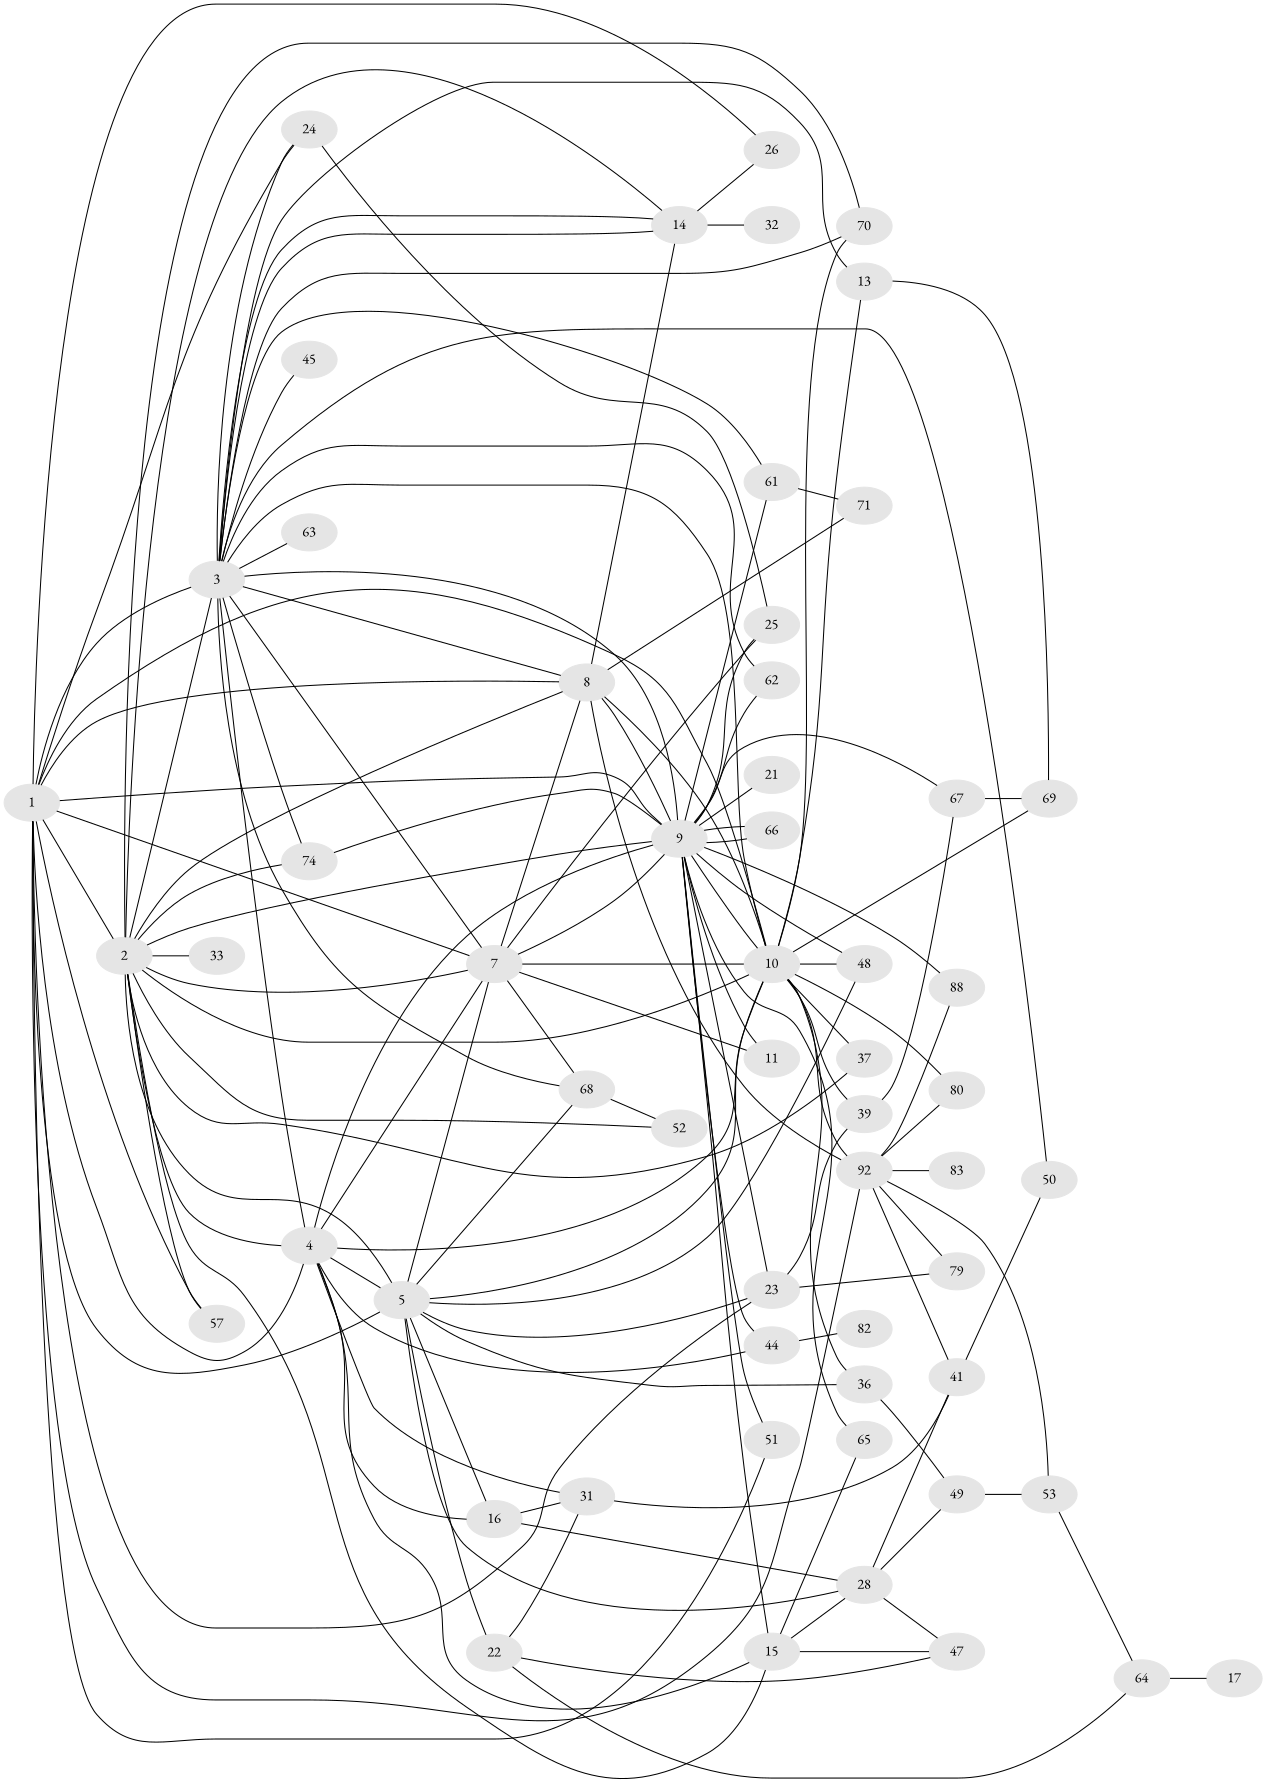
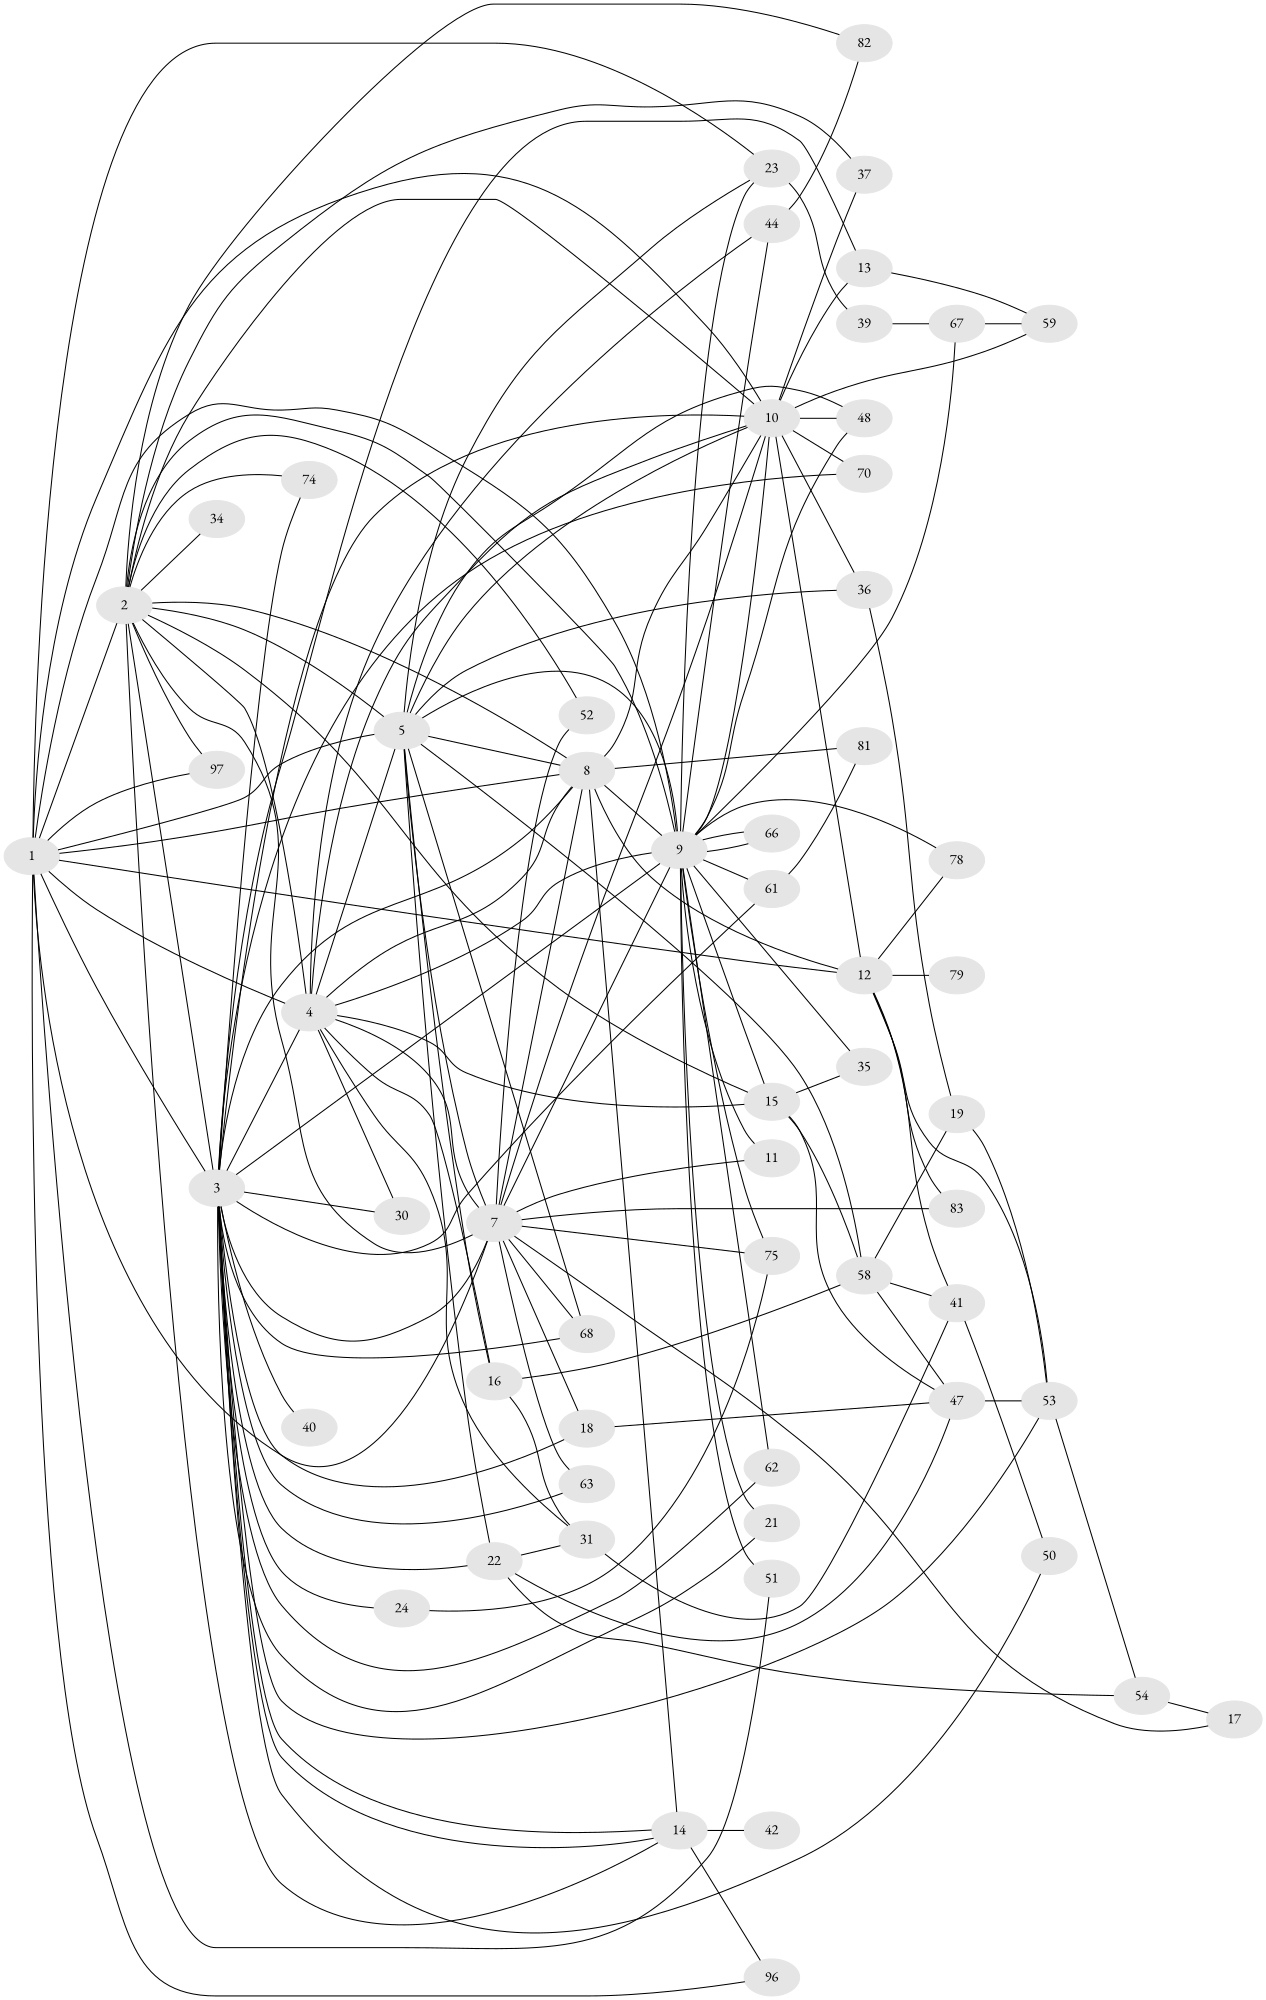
node "26": label "26" -> "96"
edge "70" -- "2": now "82" -- "2"
node "32": label "32" -> "42"
node "45": label "45" -> "40"
edge "24" -- "1": removed
node "71": label "71" -> "81"
node "25": label "25" -> "75"
edge "5" -- "8": added
node "69": label "69" -> "59"
edge "9" -- "74": now "9" -- "5"
edge "8" -- "4": added
node "33": label "33" -> "34"
node "88": label "88" -> "78"
edge "10" -- "39": removed
node "80": removed
edge "68" -- "52": now "7" -- "52"
node "92": label "92" -> "12"
edge "83" -- "7": added
node "30": added
edge "79" -- "23": removed
node "57": label "57" -> "97"
edge "7" -- "63": added
edge "47" -- "53": added
node "18": added
node "65": label "65" -> "35"
edge "3" -- "22": added
edge "7" -- "17": added
node "49": label "49" -> "19"
node "28": label "28" -> "58"
node "64": label "64" -> "54"
edge "3" -- "21": added
edge "3" -- "53": added
